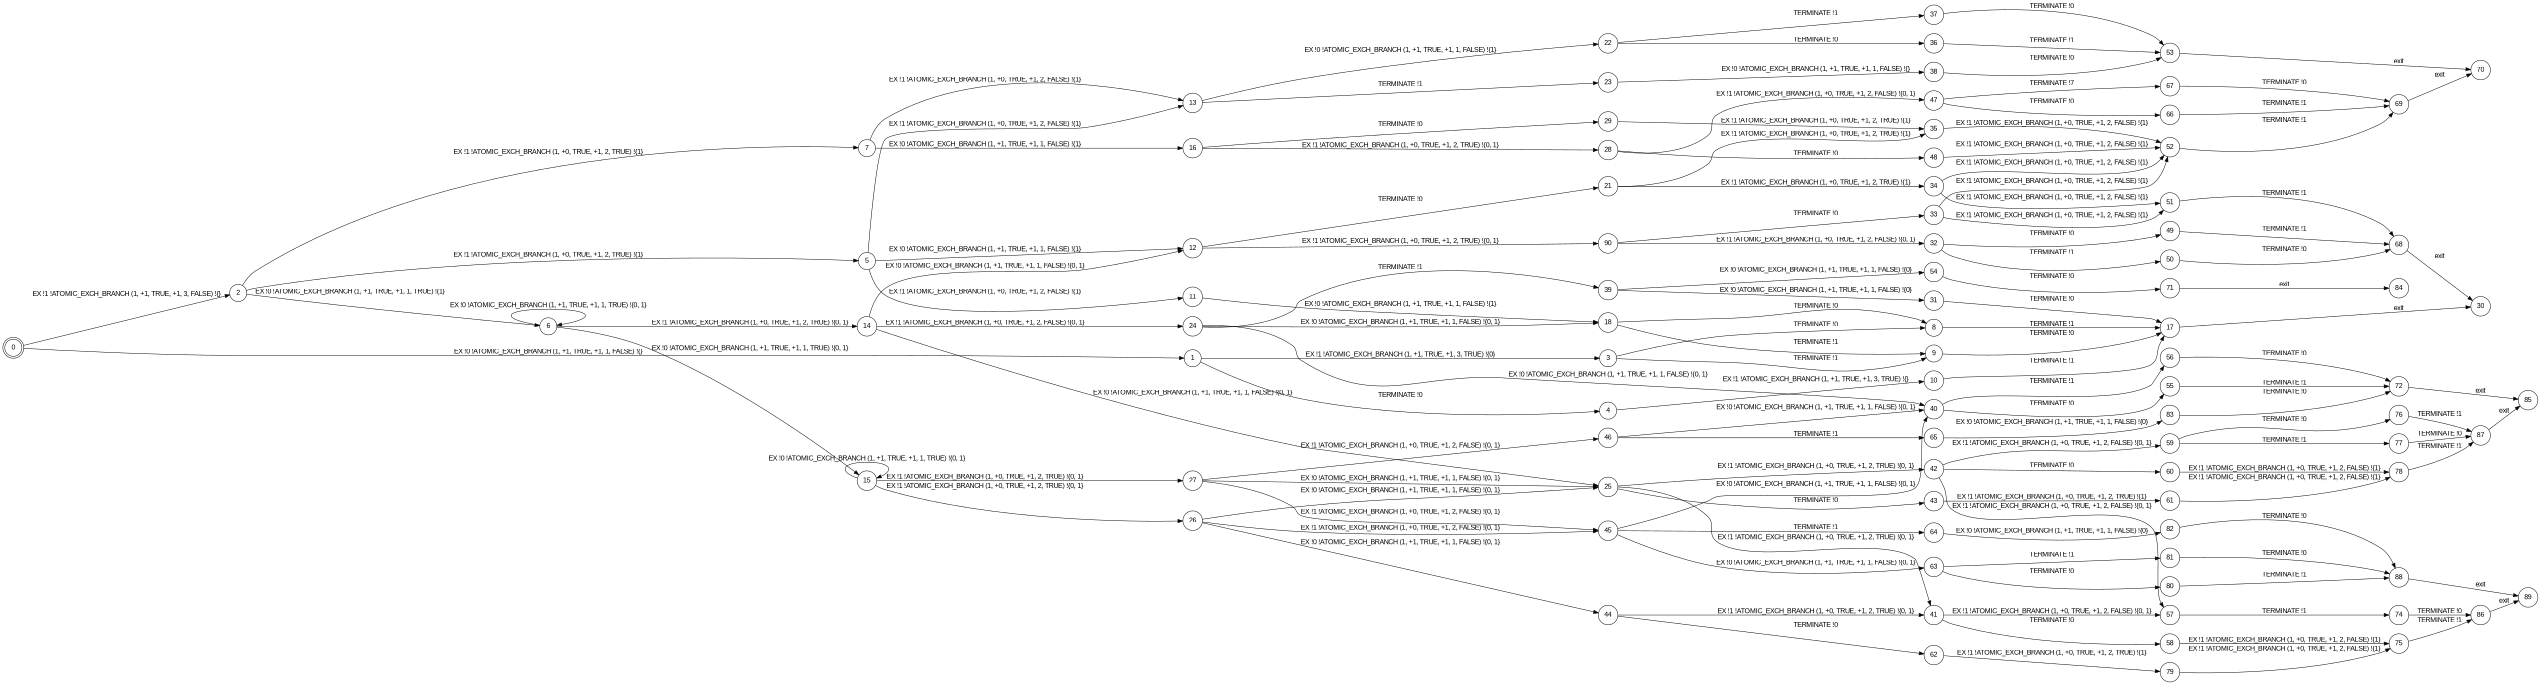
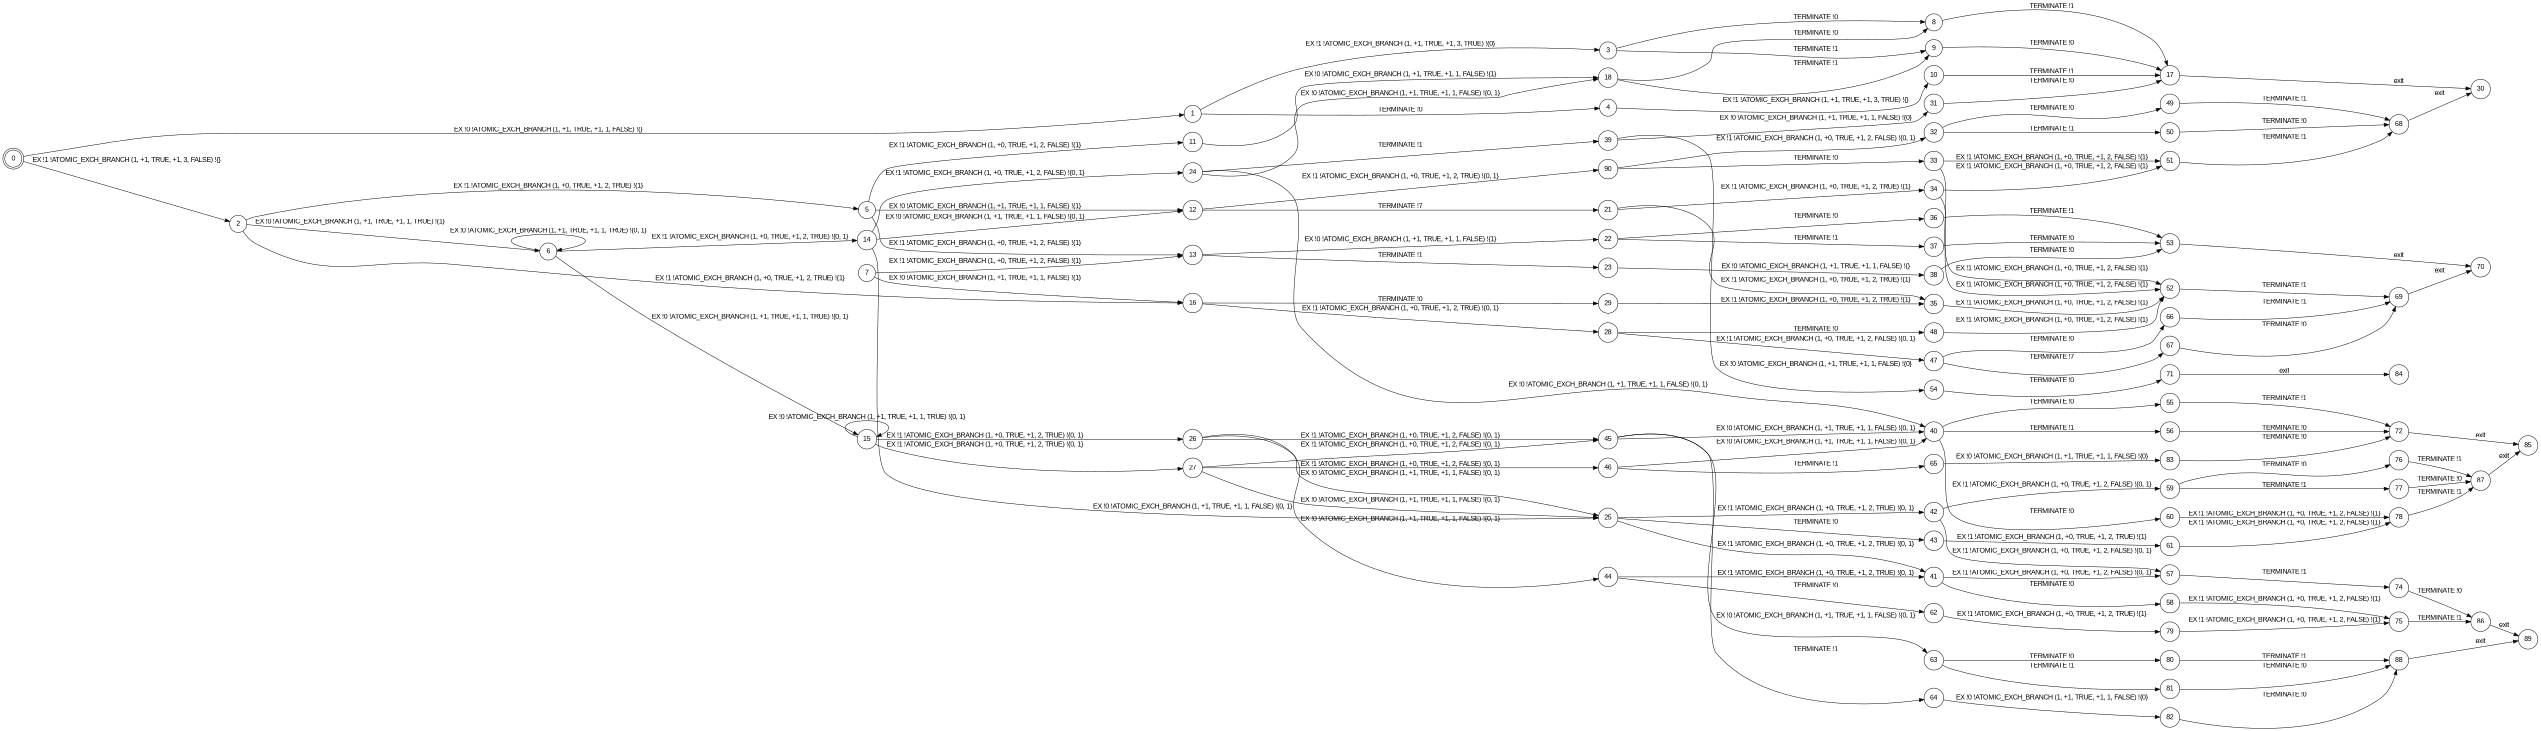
edge "2" -> "7": now "2" -> "16"
edge "12" -> "21": label "TERMINATE !0" -> "TERMINATE !7"
edge "42" -> "60": now "40" -> "60"
